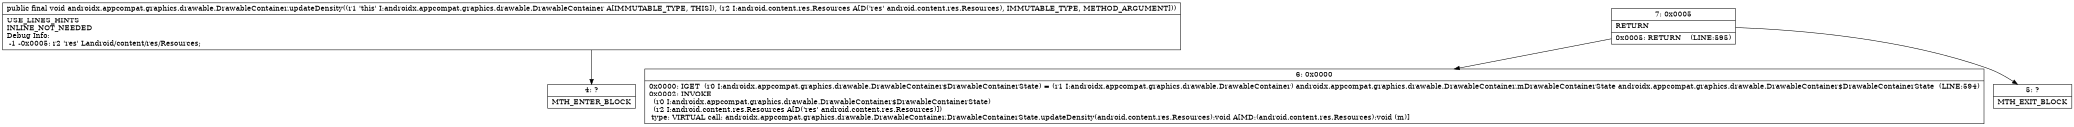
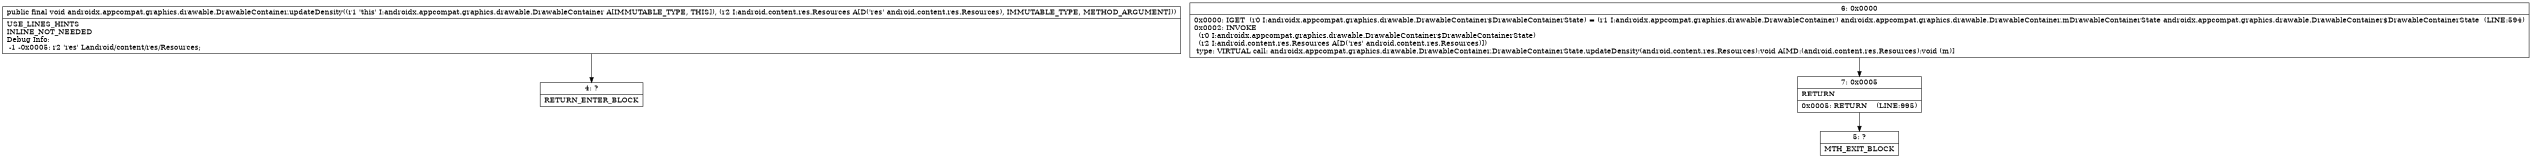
node "7: 0x0005": text "0x0005: RETURN    (LINE:595)" -> "0x0005: RETURN    (LINE:995)"
edge "7: 0x0005" -> "6: 0x0000": reversed
node "4: ?": text "MTH_ENTER_BLOCK" -> "RETURN_ENTER_BLOCK"
